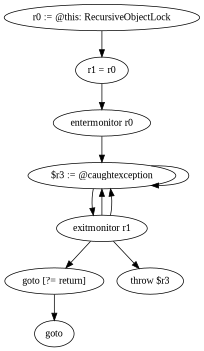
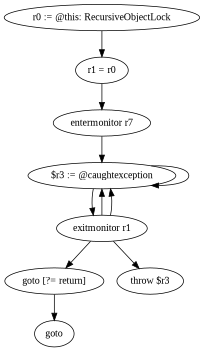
node "entermonitor r0": label "entermonitor r0" -> "entermonitor r7"
